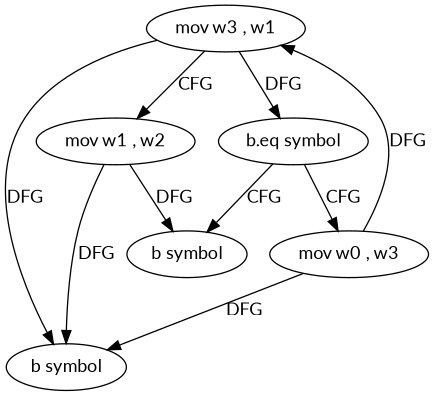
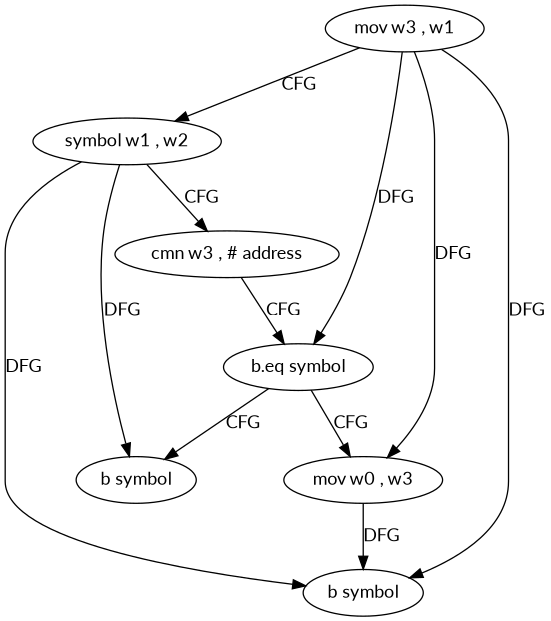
edge "mov w0 , w3" -> "mov w3 , w1": reversed
node "mov w1 , w2": label "mov w1 , w2" -> "symbol w1 , w2"
node "cmn w3 , # address": added
